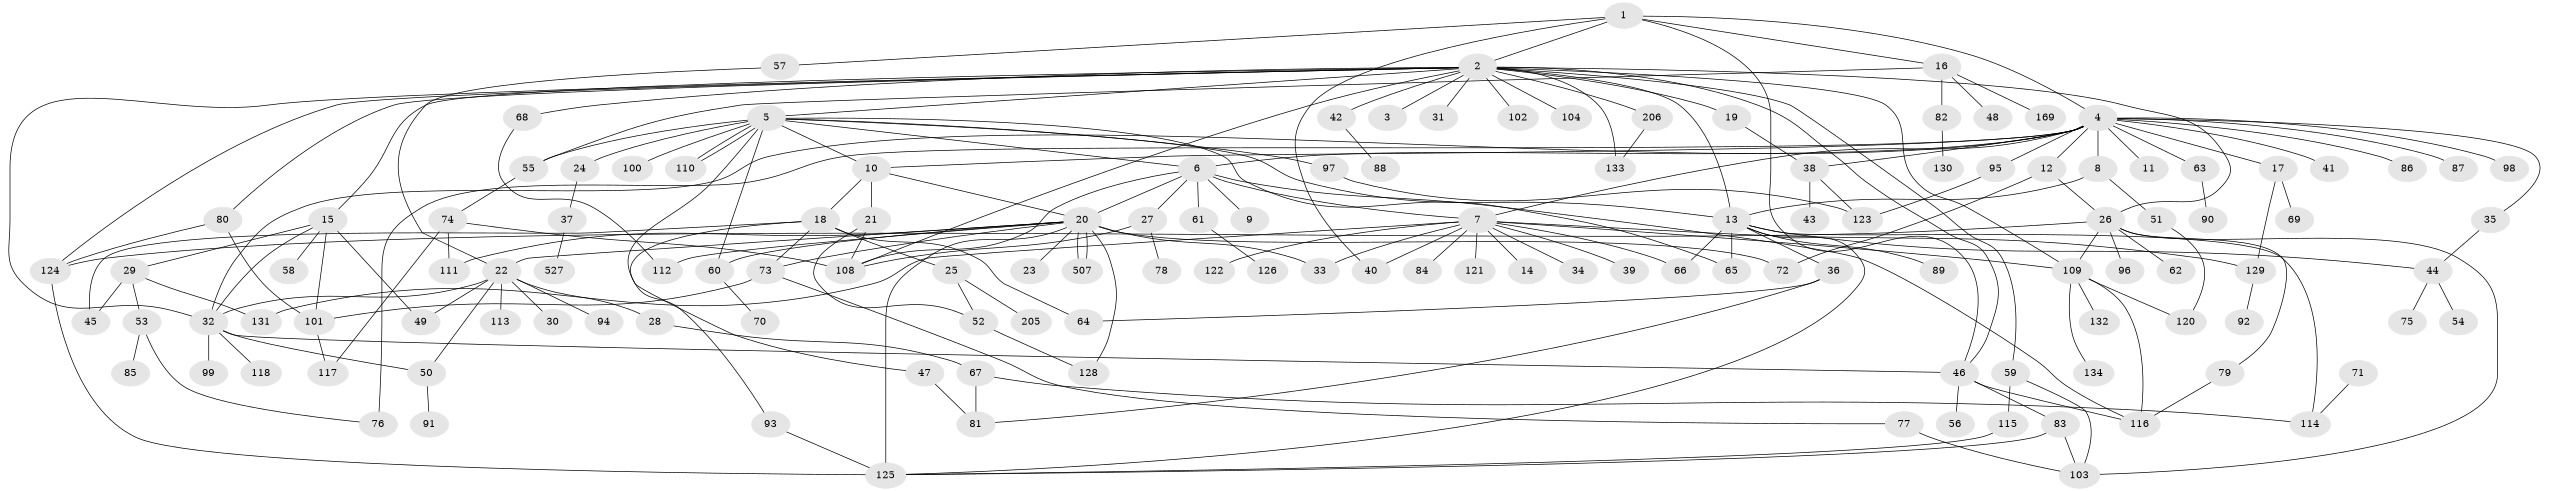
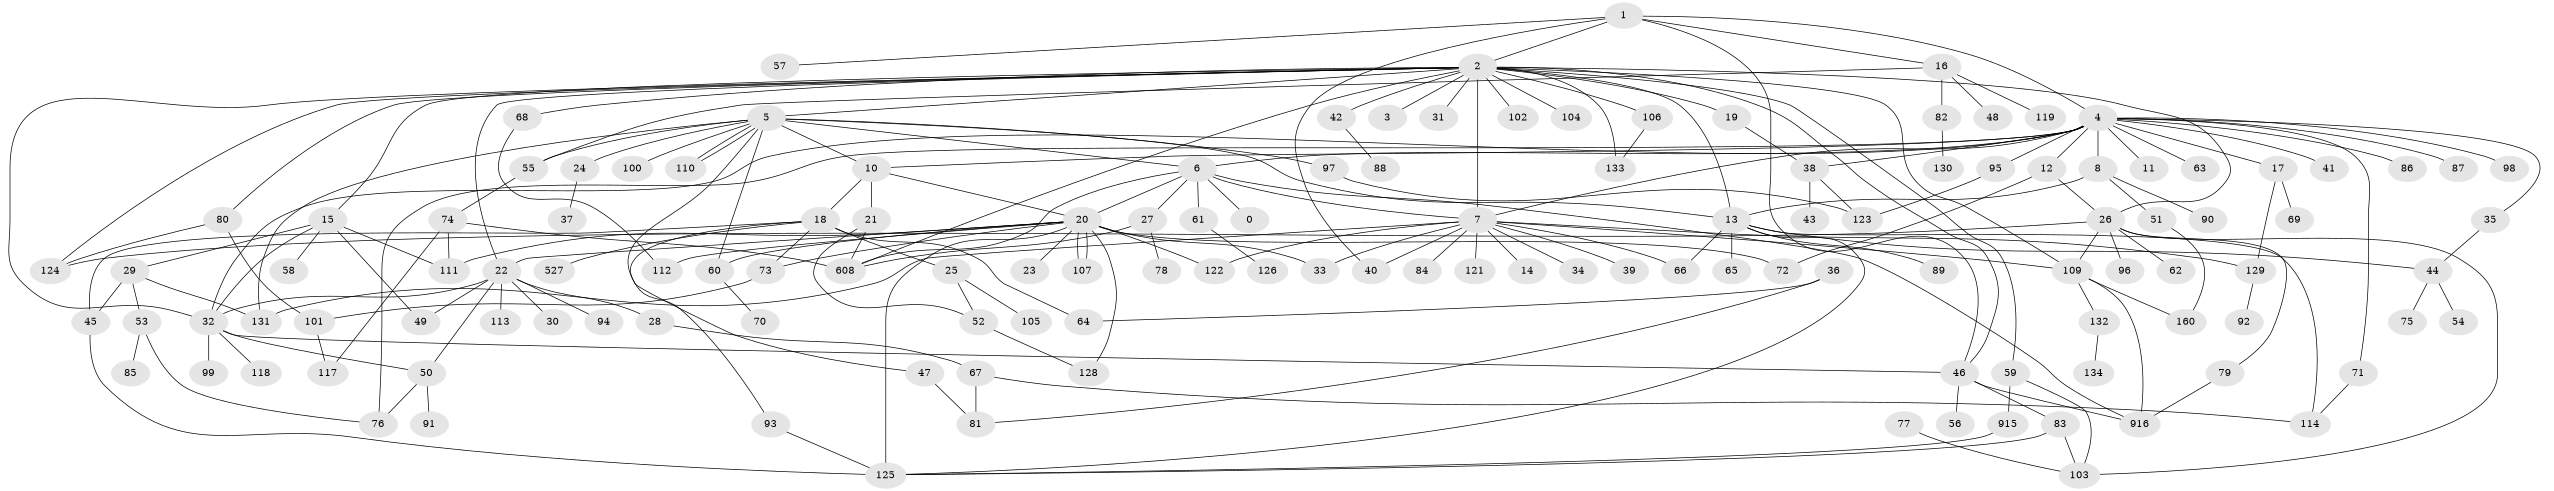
edge "57" -- "22": now "2" -- "22"
node "206": label "206" -> "106"
node "169": label "169" -> "119"
edge "2" -- "7": added
edge "4" -- "71": added
edge "63" -- "90": now "8" -- "90"
edge "5" -- "65": now "5" -- "131"
node "9": label "9" -> "0"
edge "37" -- "527": now "18" -- "527"
edge "20" -- "122": added
edge "13" -- "36": removed
edge "15" -- "101": now "15" -- "111"
node "108": label "108" -> "608"
node "507": label "507" -> "107"
node "205": label "205" -> "105"
node "120": label "120" -> "160"
edge "109" -- "134": now "132" -- "134"
edge "50" -- "76": added
edge "73" -- "77": removed
node "115": label "115" -> "915"
node "116": label "116" -> "916"
edge "124" -- "125": now "45" -- "125"
